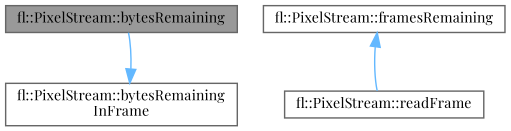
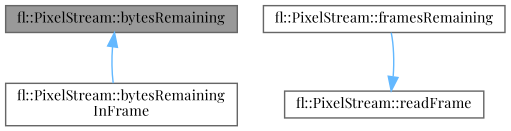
edge "fl::PixelStream::bytesRemaining" -> "fl::PixelStream::bytesRemaining InFrame": reversed
edge "fl::PixelStream::readFrame" -> "fl::PixelStream::framesRemaining": reversed
